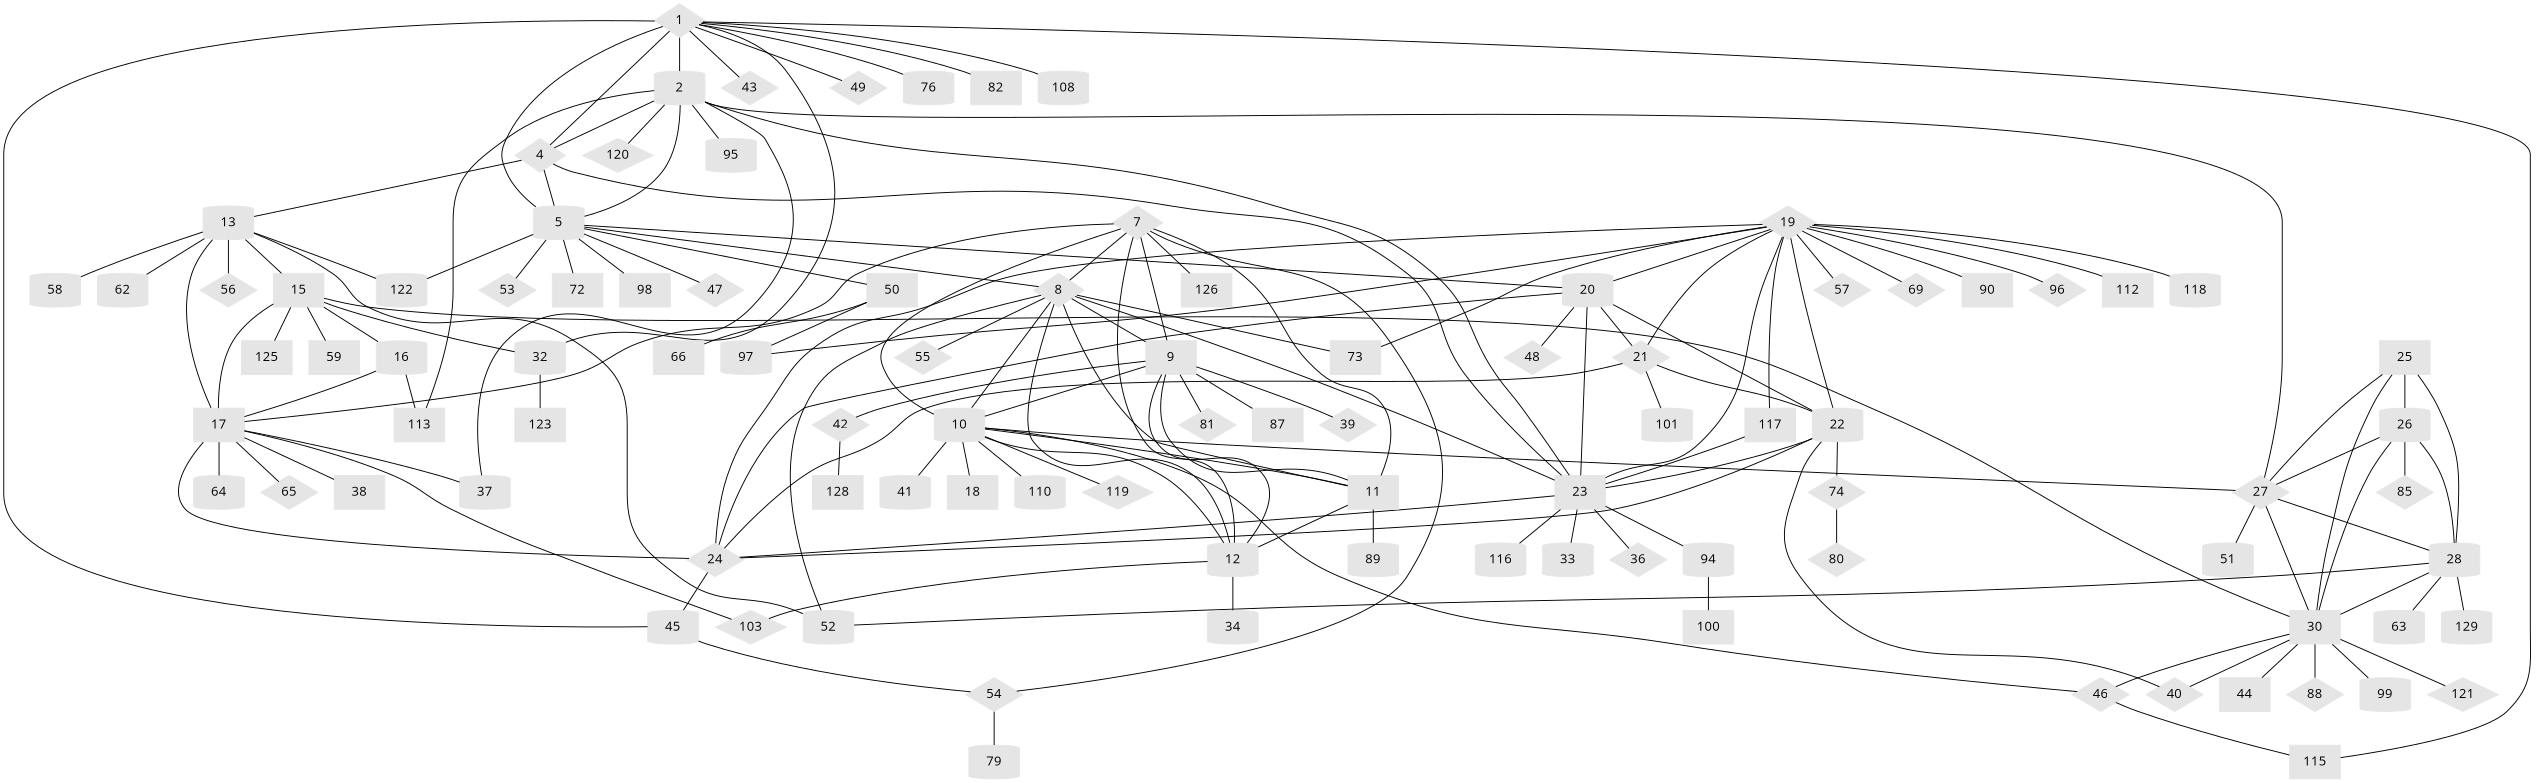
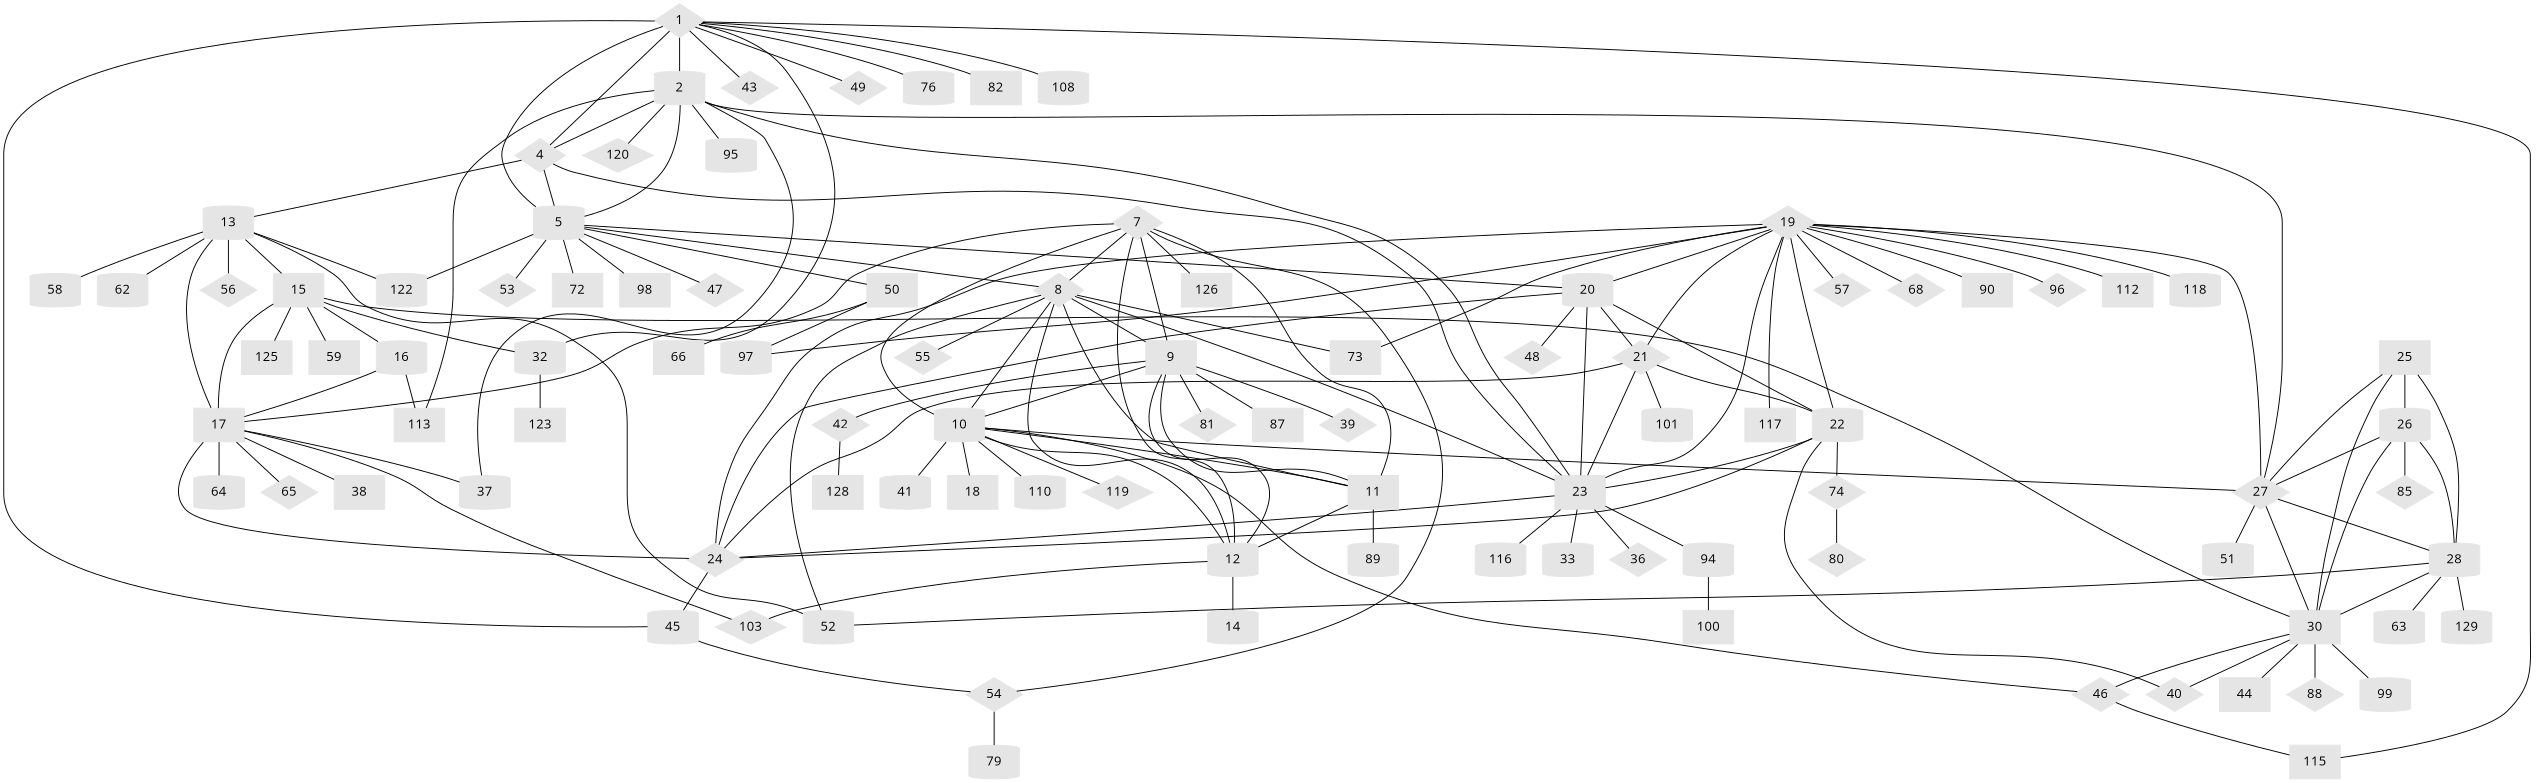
edge "19" -- "27": added
node "69": label "69" -> "68"
edge "117" -- "23": now "21" -- "23"
node "34": label "34" -> "14"
node "121": removed
